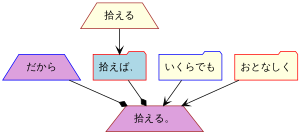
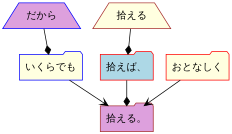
edge "拾える" -> "拾えば、": arrowhead vee -> diamond
edge "だから" -> "拾える。": now "だから" -> "いくらでも"
node "拾える。": shape trapezium -> folder
